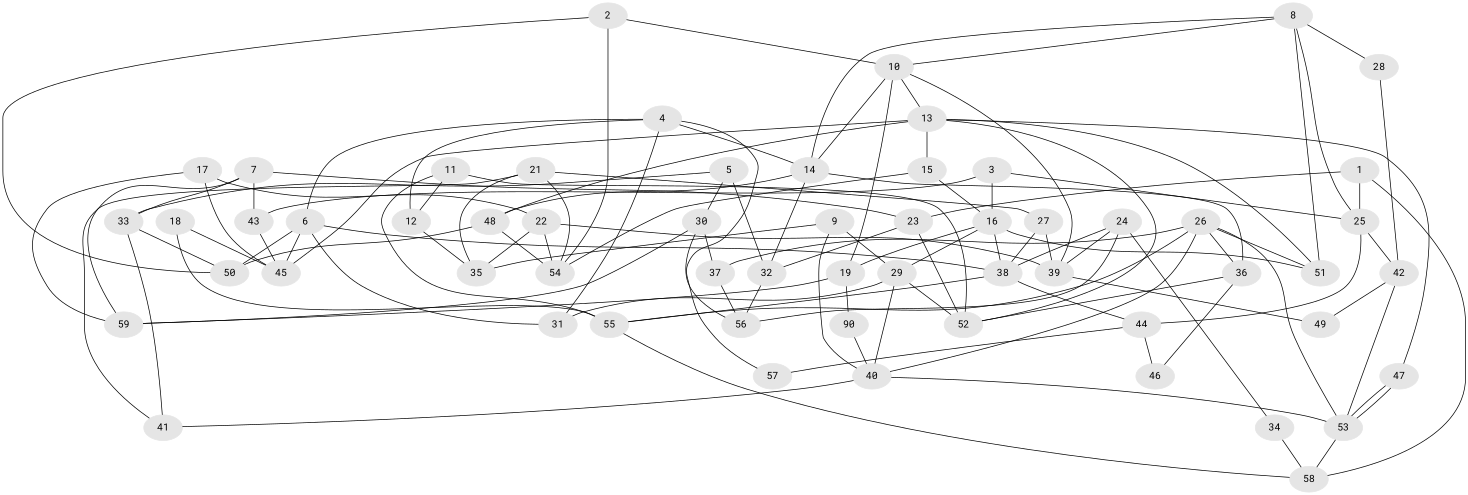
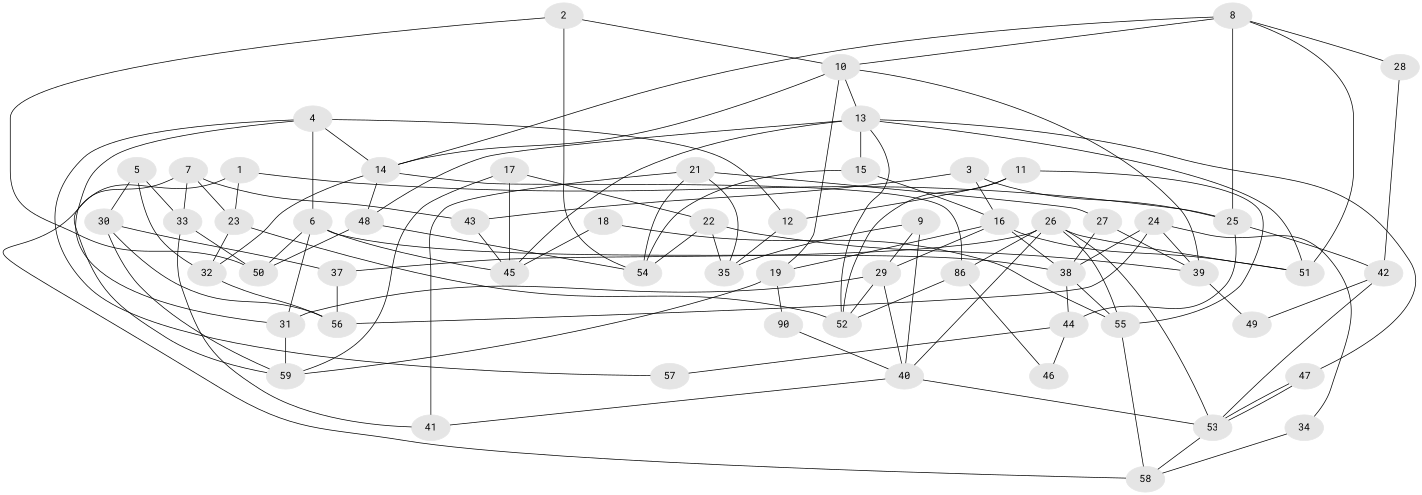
node "36": label "36" -> "86"
edge "31" -- "59": added
